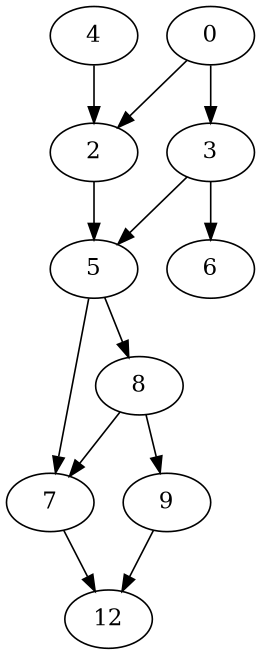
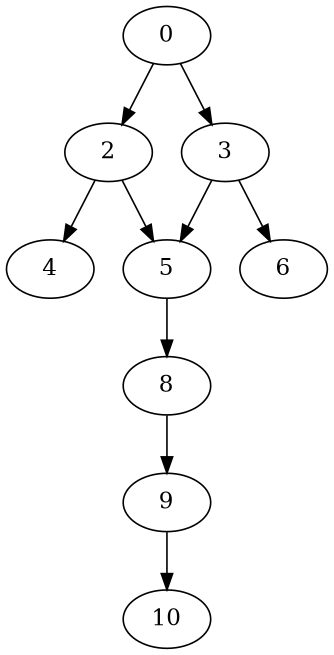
edge "4" -> "2": reversed
node "7": removed
node "12": label "12" -> "10"
